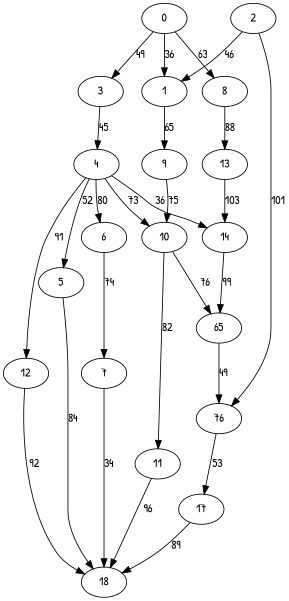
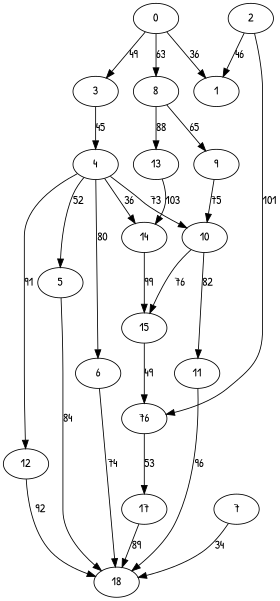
edge "1" -> "9": now "8" -> "9"
edge "6" -> "7": now "6" -> "18"
node "65": label "65" -> "15"
